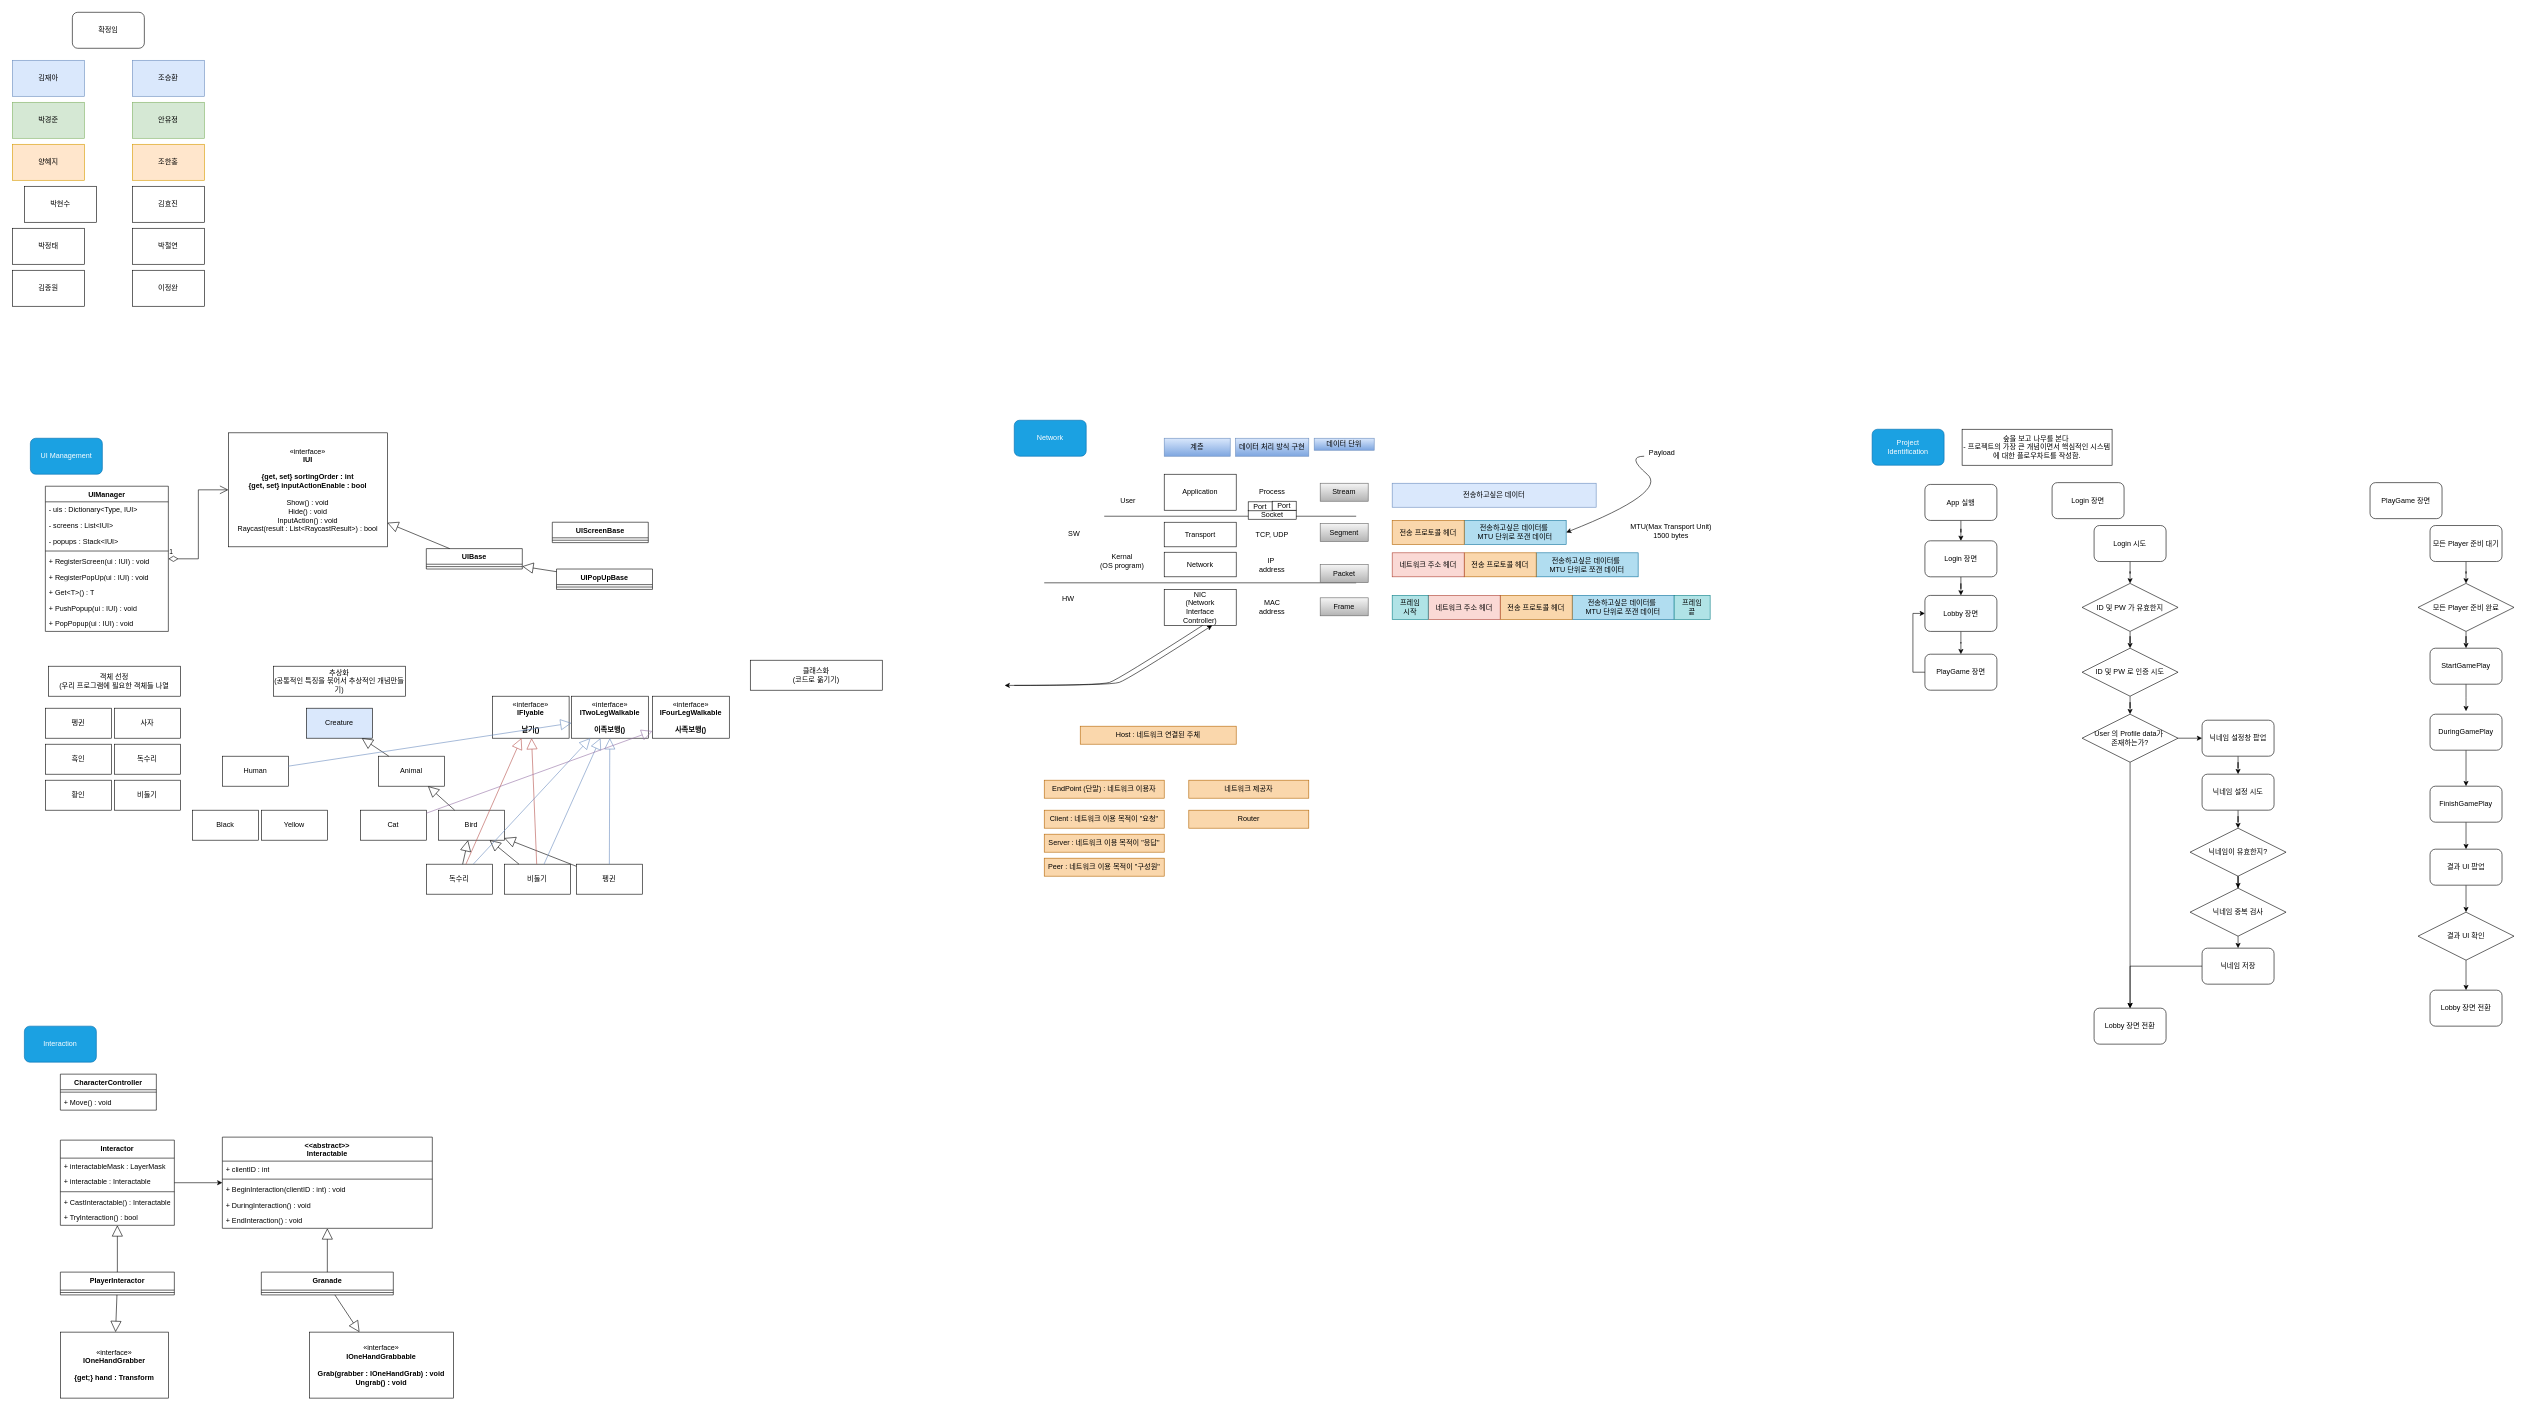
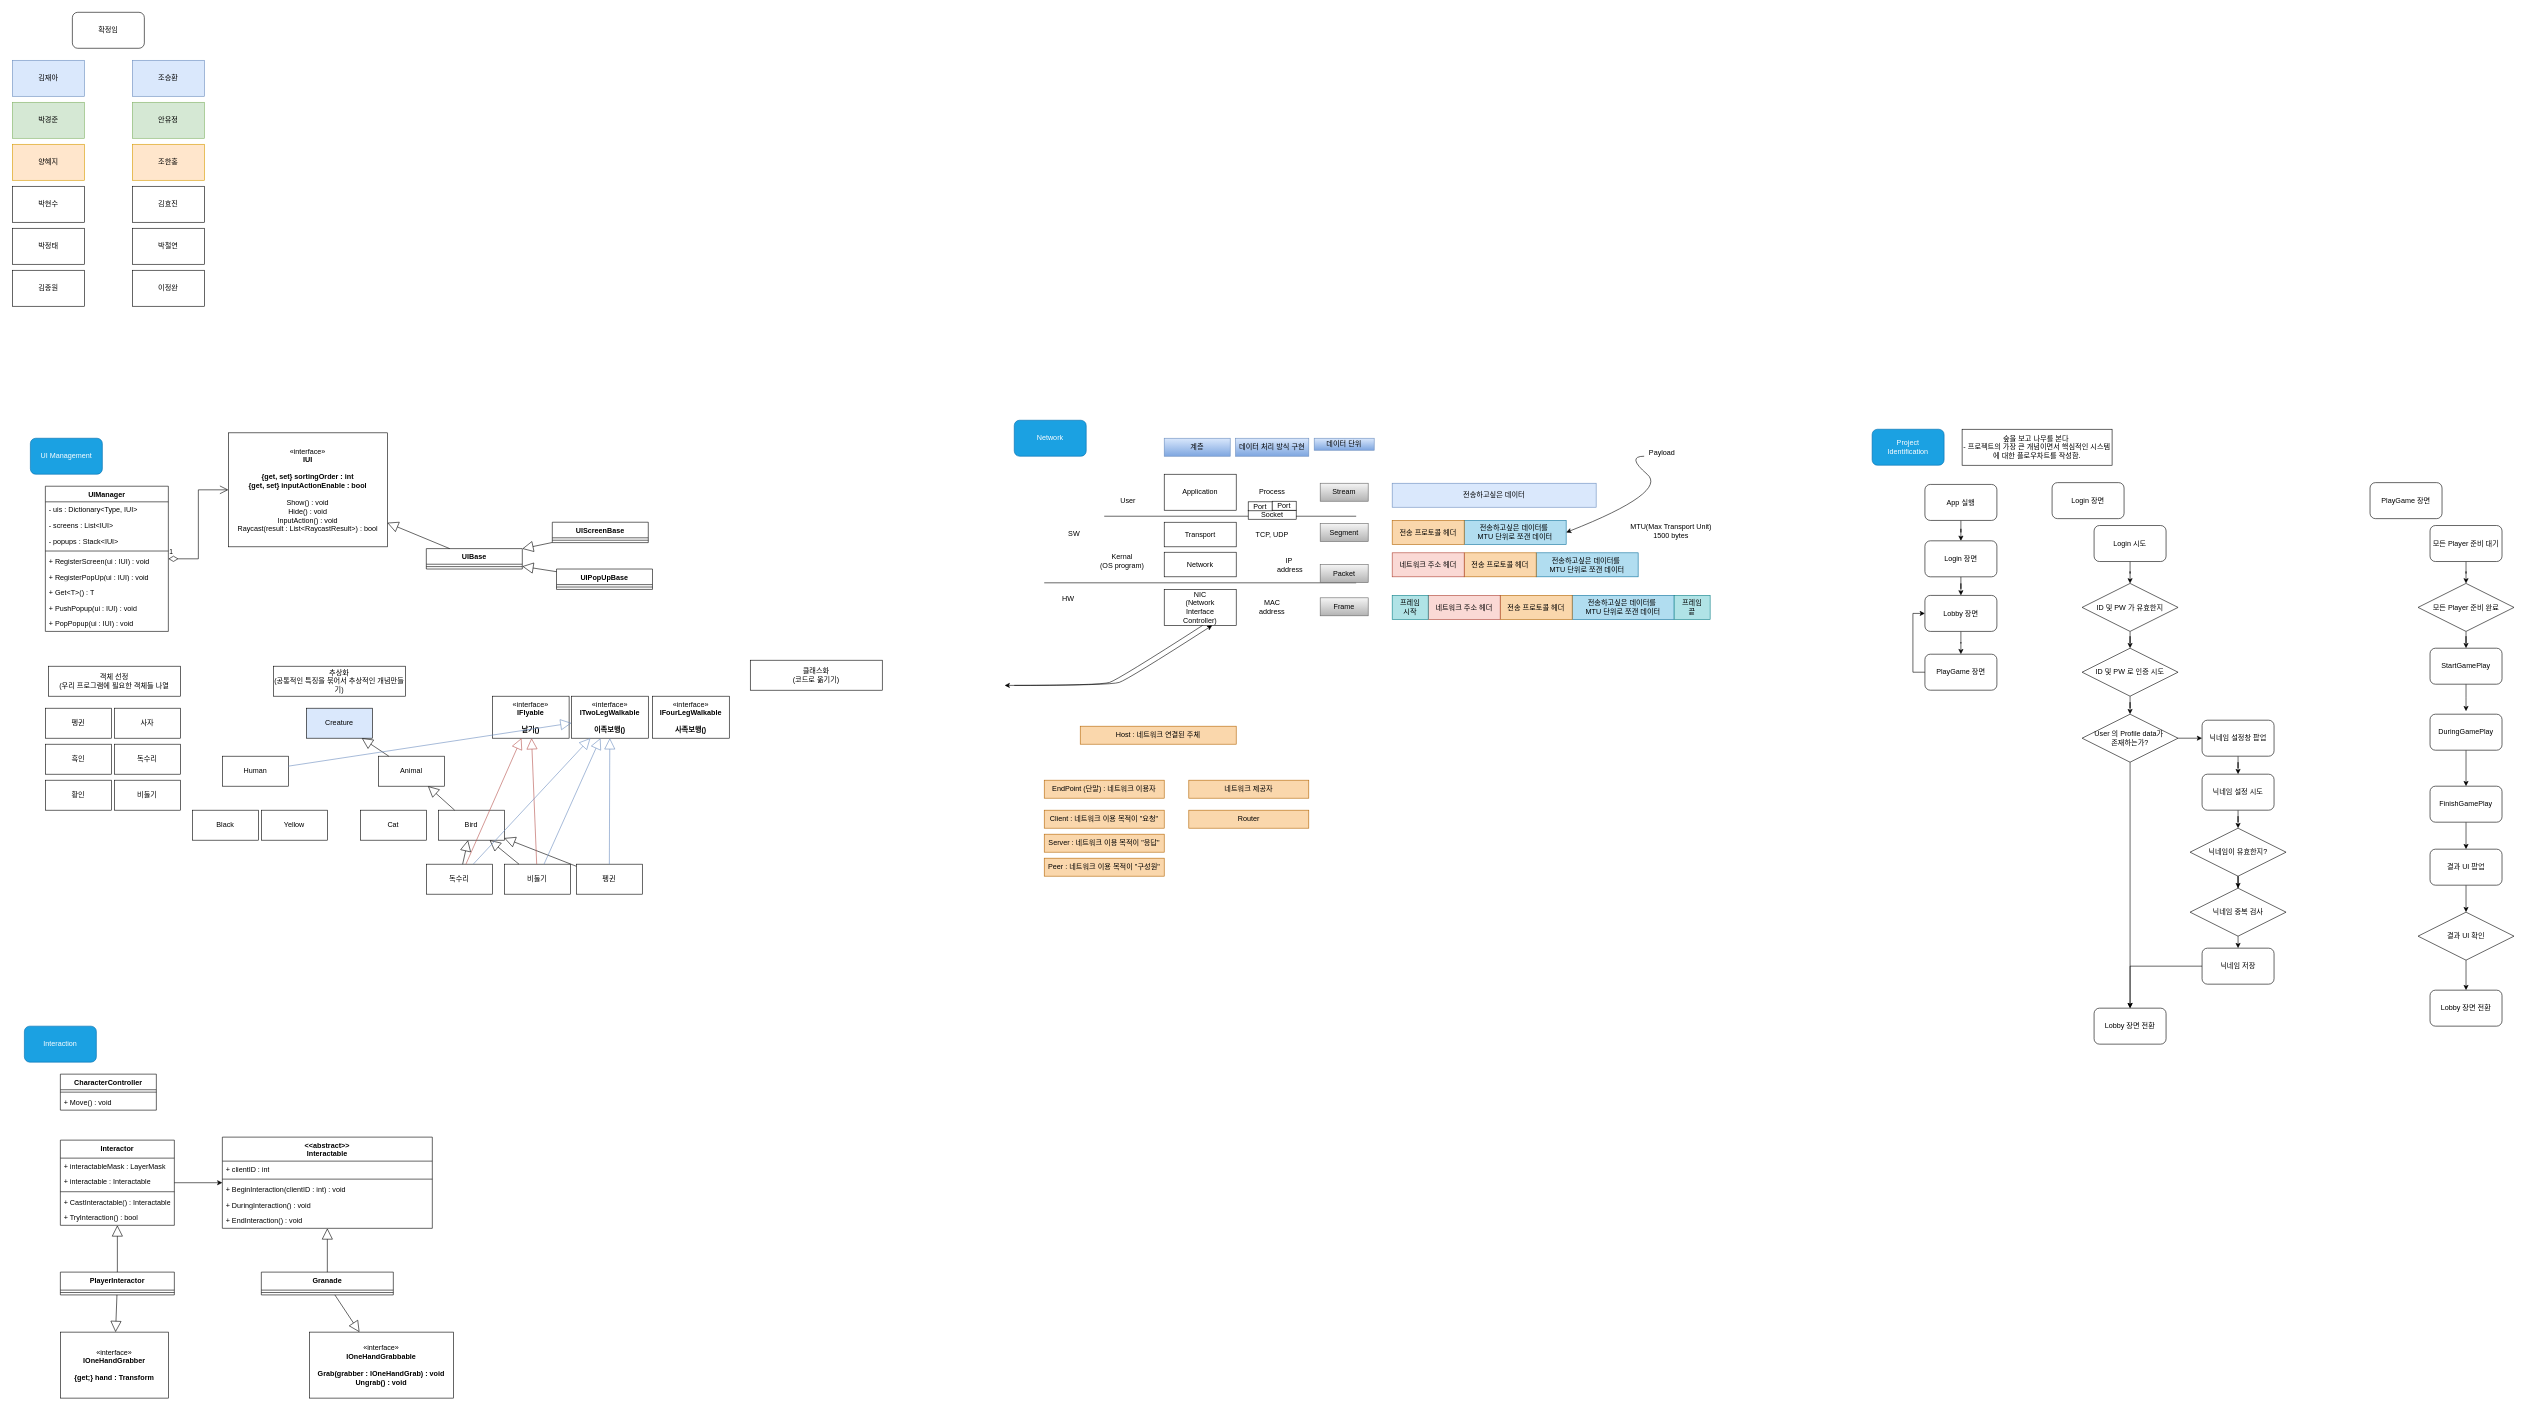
node "박현수": moved (60, 204) -> (48, 204)
edge "UIScreenBase" -> "UIBase": added
node "IP address": moved (1272, 565) -> (1290, 565)
edge "Cat" -> "«interface» IFourLegWalkable 사족보행()": removed
